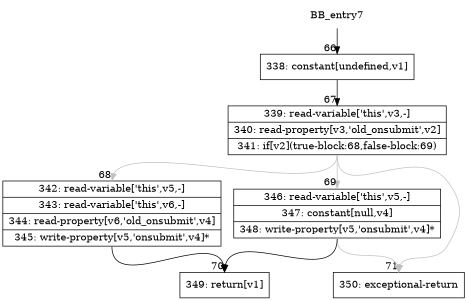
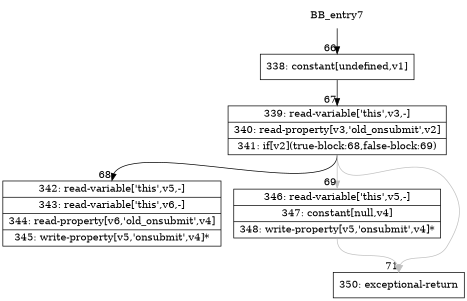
edge "339: read-variable['this',v3,-]" -> "342: read-variable['this',v5,-]": color gray -> black
node "349: return[v1]": removed
